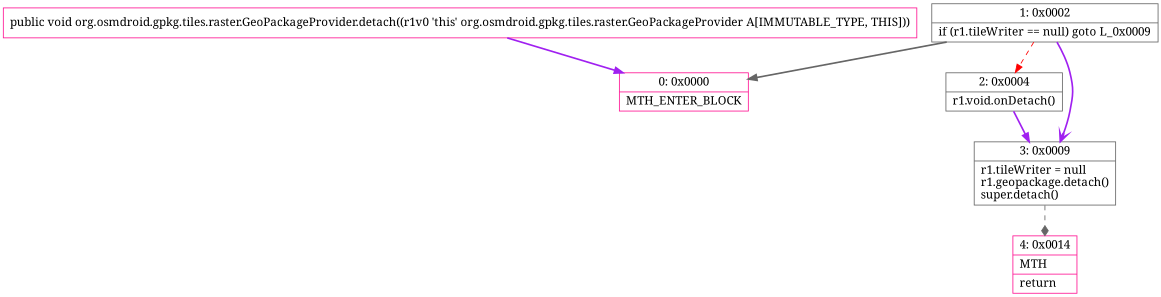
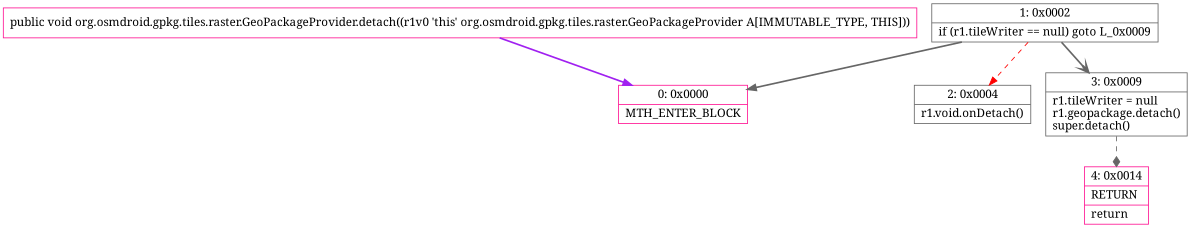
edge "1: 0x0002" -> "3: 0x0009": color purple -> gray40
edge "2: 0x0004" -> "3: 0x0009": removed
node "4: 0x0014": text "MTH" -> "RETURN"
